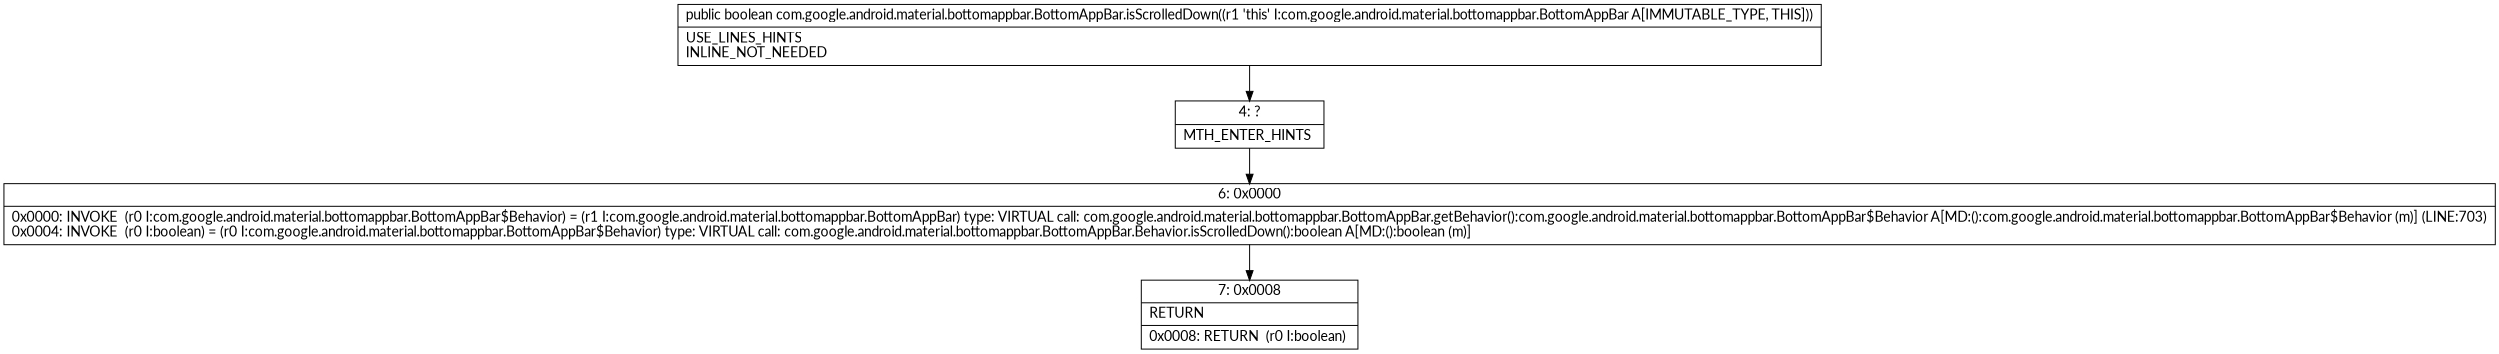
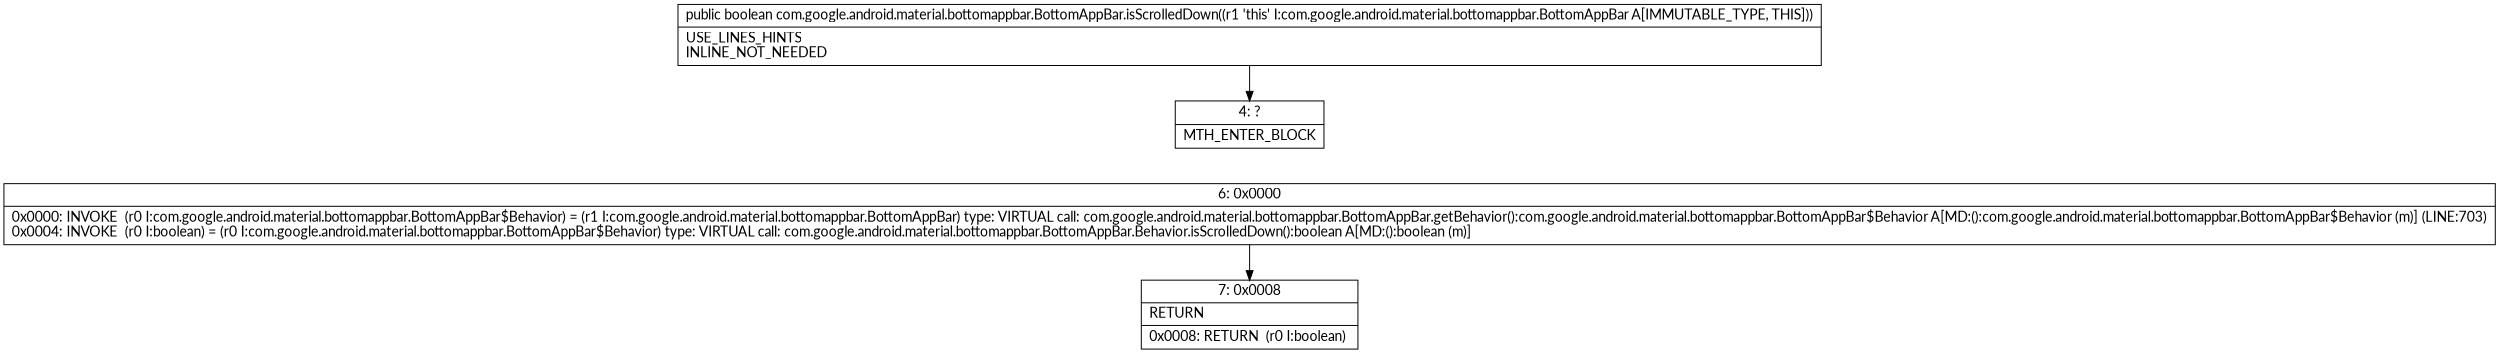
node "4: ?": text "MTH_ENTER_HINTS" -> "MTH_ENTER_BLOCK"
edge "4: ?" -> "6: 0x0000": removed
